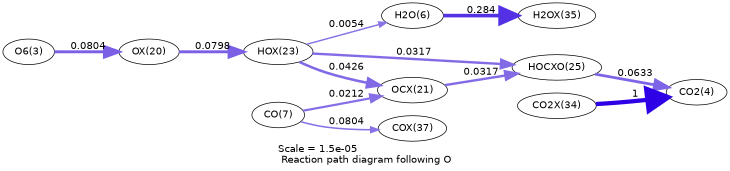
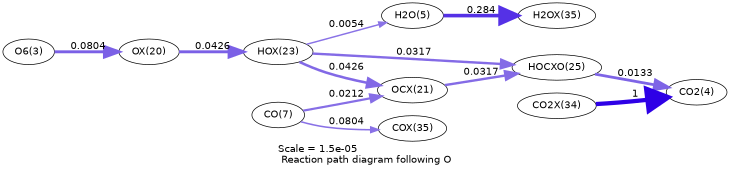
node "H2O(6)": label "H2O(6)" -> "H2O(5)"
edge "OX(20)" -> "HOX(23)": label " 0.0798" -> " 0.0426"
edge "HOCXO(25)" -> "CO2(4)": label " 0.0633" -> " 0.0133"
node "COX(37)": label "COX(37)" -> "COX(35)"
